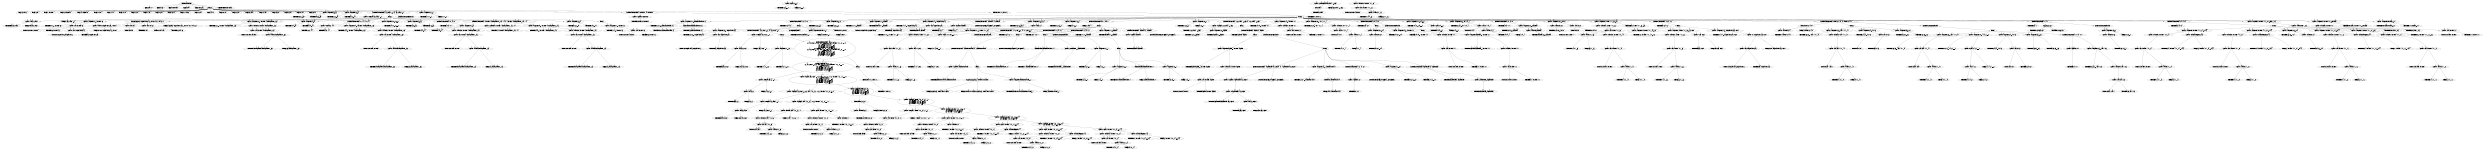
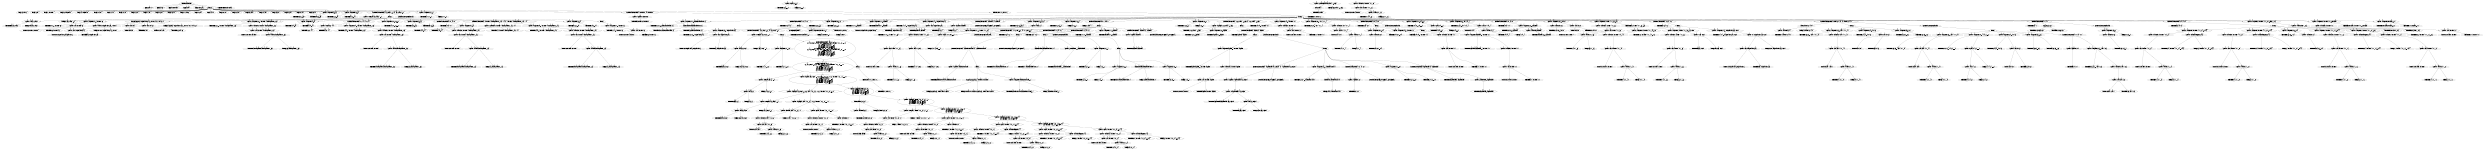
node "(LITERAL,1,*(_BYTE *)(v12 + 37) & 1)": added
